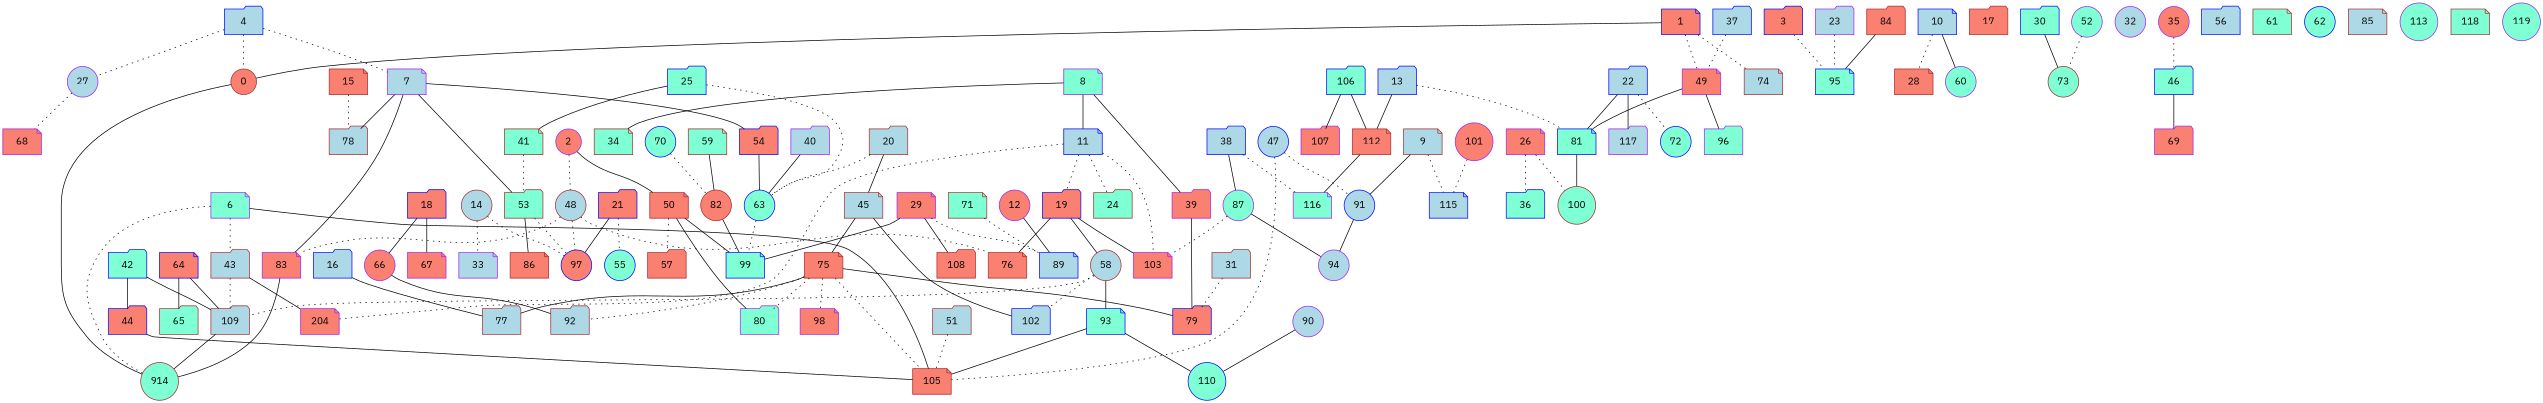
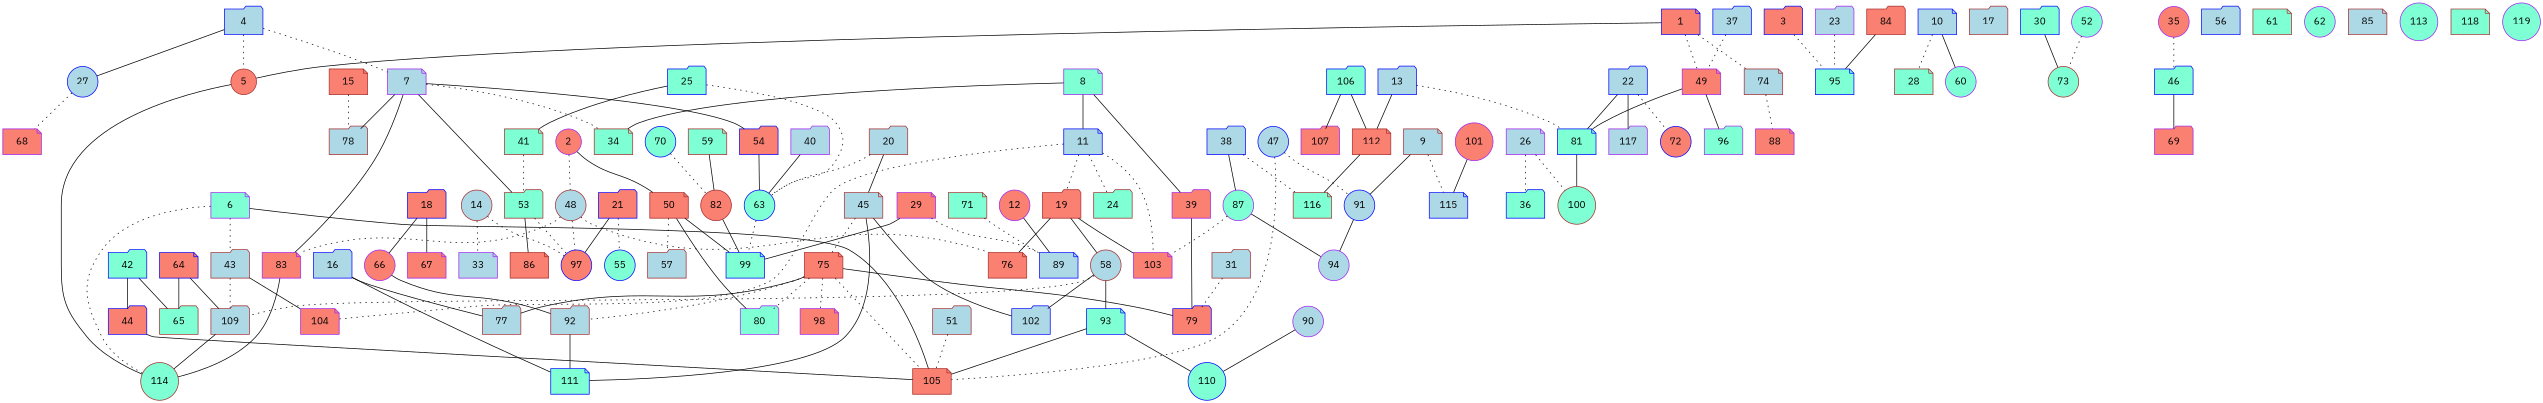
node "17": fillcolor salmon -> lightblue
node "32": removed
node "62": color blue -> purple
edge "4" -- "27": style dotted -> solid
node "27": color purple -> blue
node "0": label "0" -> "5"
node "28": fillcolor salmon -> aquamarine
edge "7" -- "34": added
node "26": fillcolor salmon -> lightblue
node "72": fillcolor aquamarine -> salmon
node "88": added
edge "101" -- "115": style dotted -> solid
node "19": color blue -> brown
node "116": color purple -> brown
edge "45" -- "75": style solid -> dotted
node "57": fillcolor salmon -> lightblue
node "108": removed
edge "42" -- "109": now "42" -- "65"
edge "58" -- "102": style dotted -> solid
node "204": label "204" -> "104"
node "914": label "914" -> "114"
node "111": added
